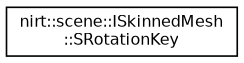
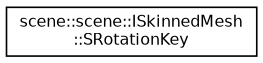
node "nirt::scene::ISkinnedMesh ::SRotationKey": label "nirt::scene::ISkinnedMesh ::SRotationKey" -> "scene::scene::ISkinnedMesh ::SRotationKey"
